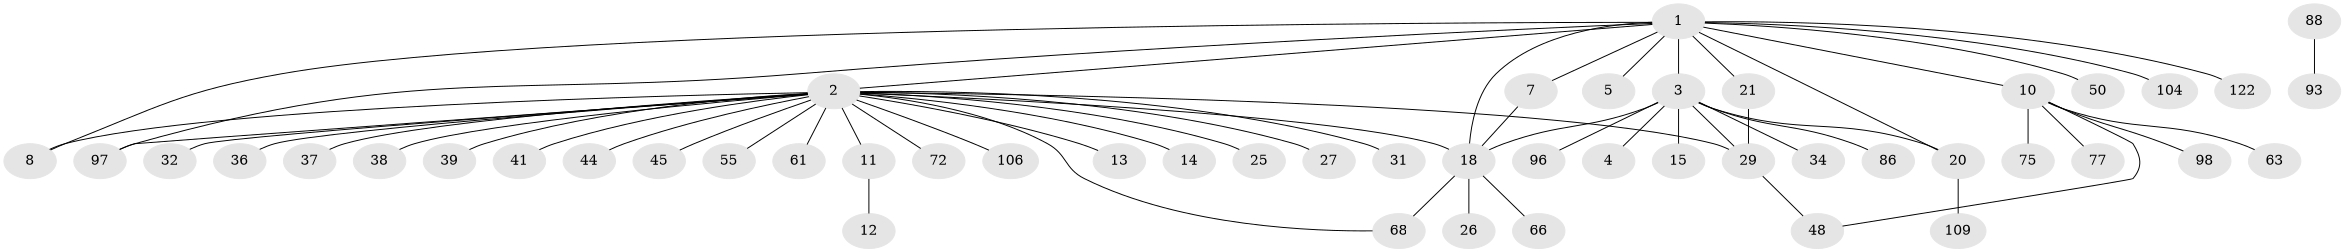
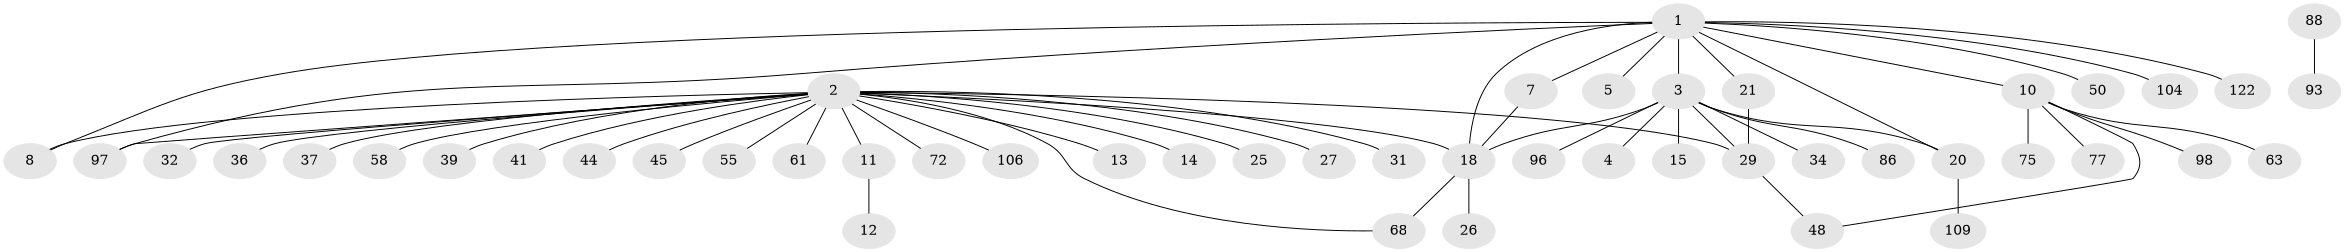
edge "1" -- "2": removed
node "38": label "38" -> "58"
node "66": removed
